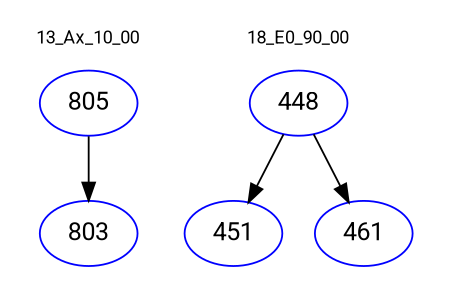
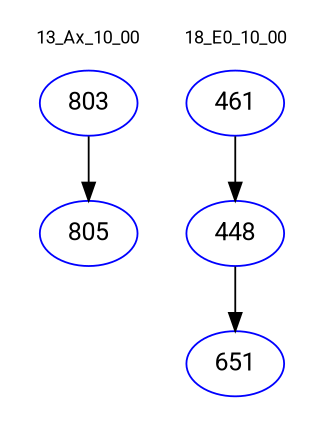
cluster "18_E0_90_00": label "18_E0_90_00" -> "18_E0_10_00"
edge "805" -> "803": reversed
edge "448" -> "461": reversed
node "451": label "451" -> "651"
